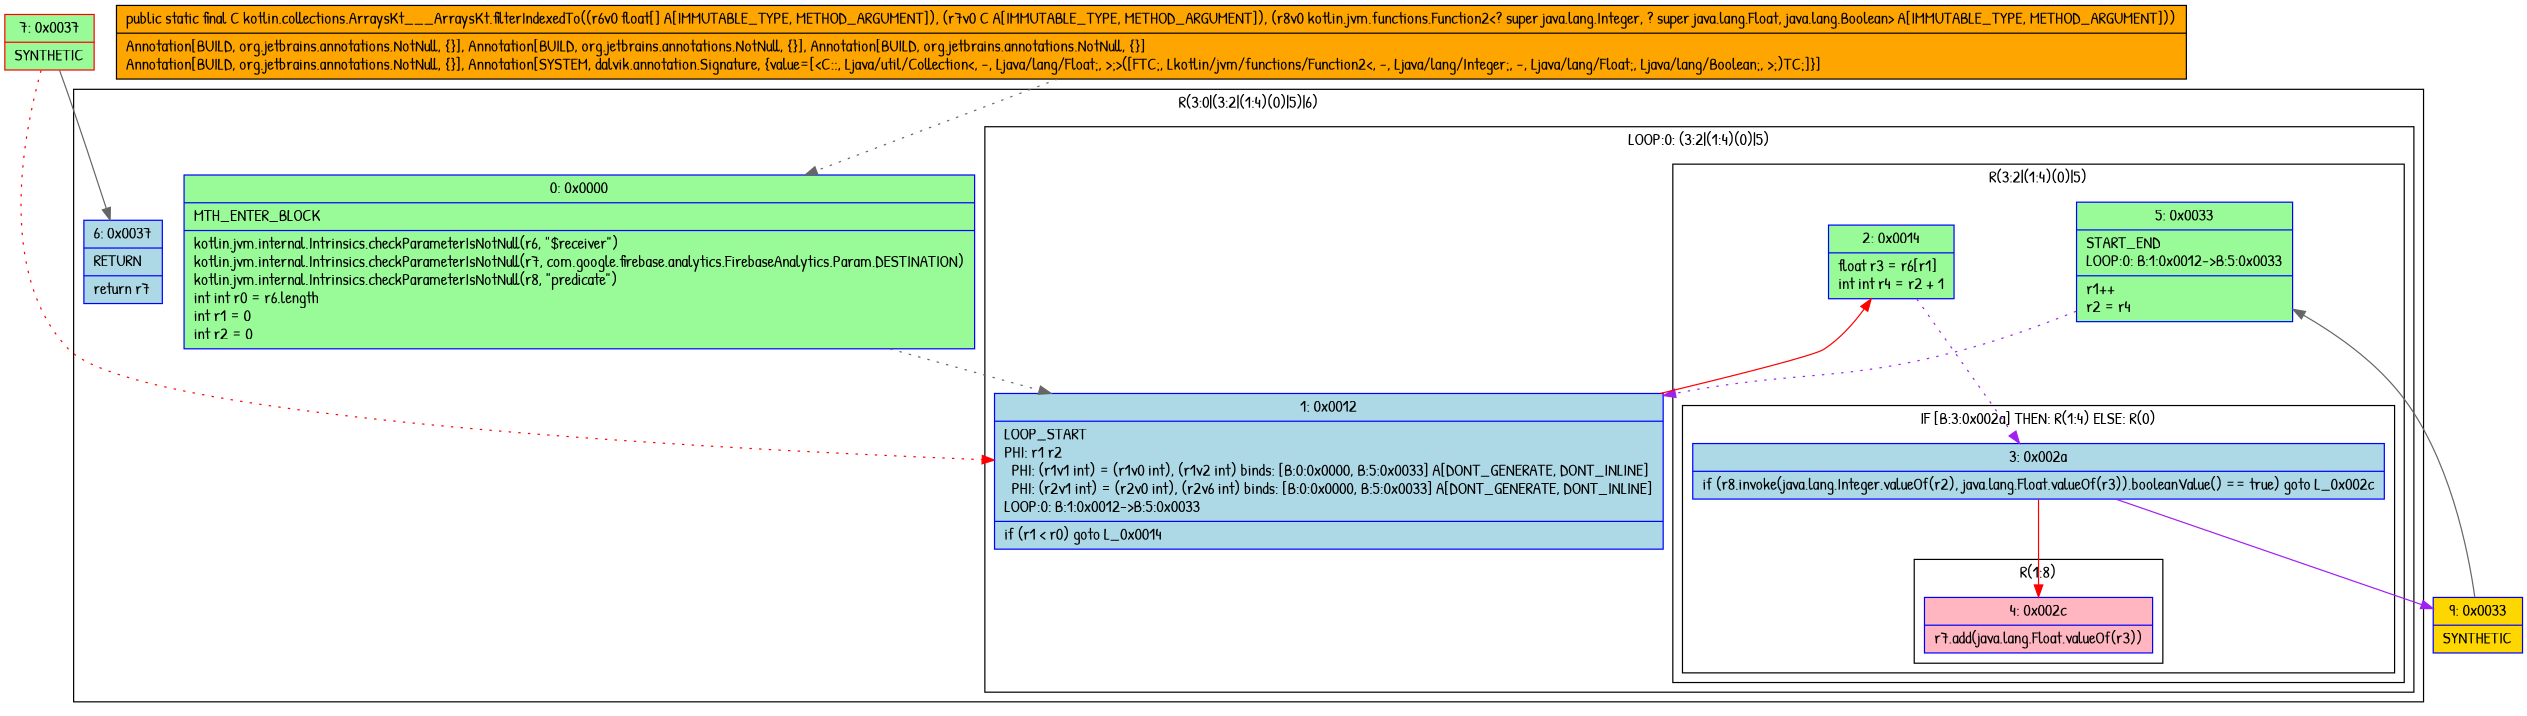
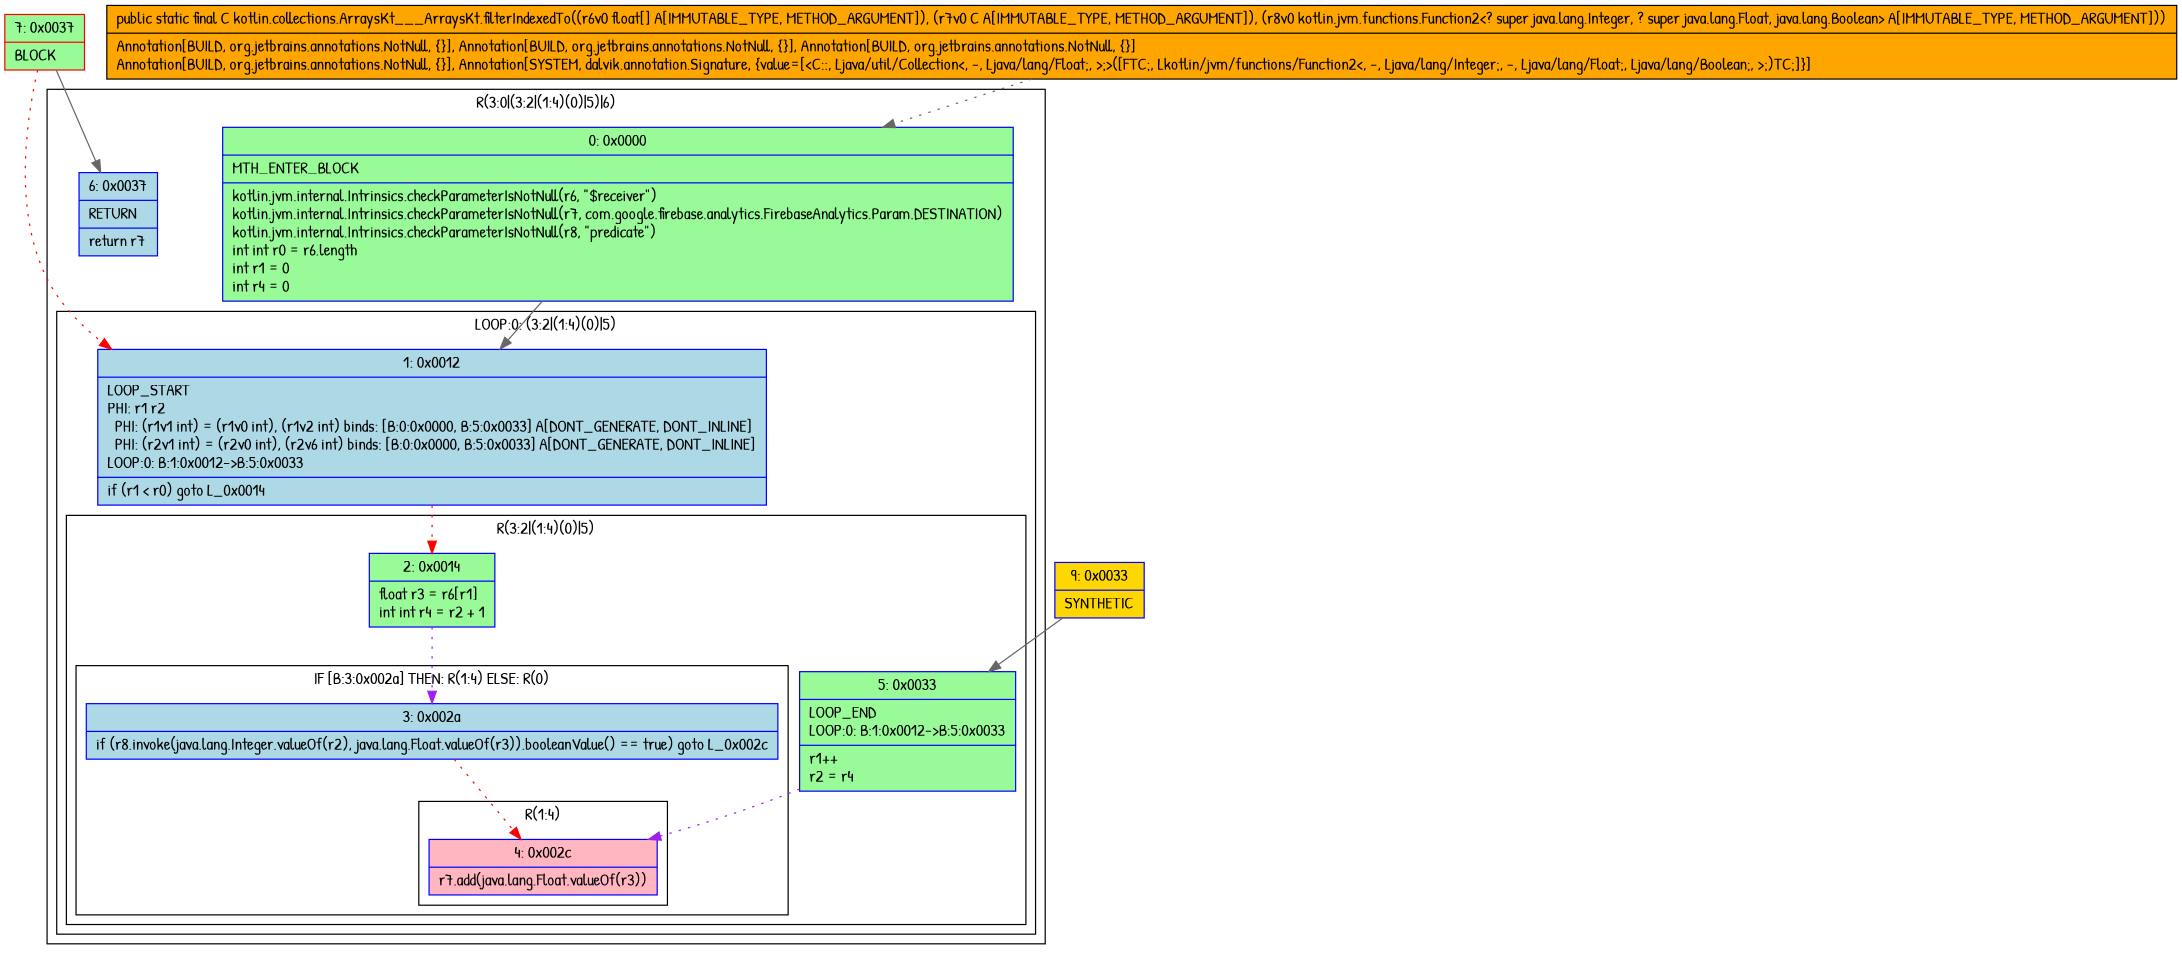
node "7: 0x0037": text "SYNTHETIC" -> "BLOCK"
node "5: 0x0033": text "START_END" -> "LOOP_END"
node "0: 0x0000": text "int r2 = 0" -> "int r4 = 0"
edge "1: 0x0012" -> "2: 0x0014": style solid -> dotted
edge "5: 0x0033" -> "1: 0x0012": now "5: 0x0033" -> "4: 0x002c"
edge "0: 0x0000" -> "1: 0x0012": style dotted -> solid
edge "3: 0x002a" -> "4: 0x002c": style solid -> dotted
edge "3: 0x002a" -> "9: 0x0033": removed
cluster "R(1:8)": label "R(1:8)" -> "R(1:4)"
